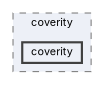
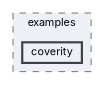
cluster "coverity": label "coverity" -> "examples"
